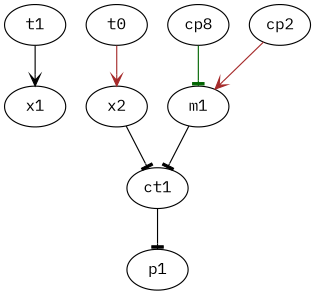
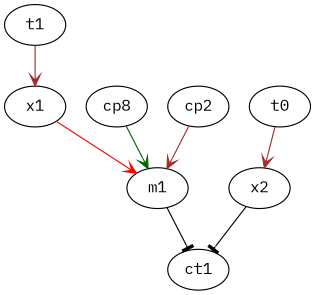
edge "t1" -> "x1": color black -> brown
edge "cp8" -> "m1": arrowhead tee -> vee
edge "x1" -> "m1": added
node "p1": removed
